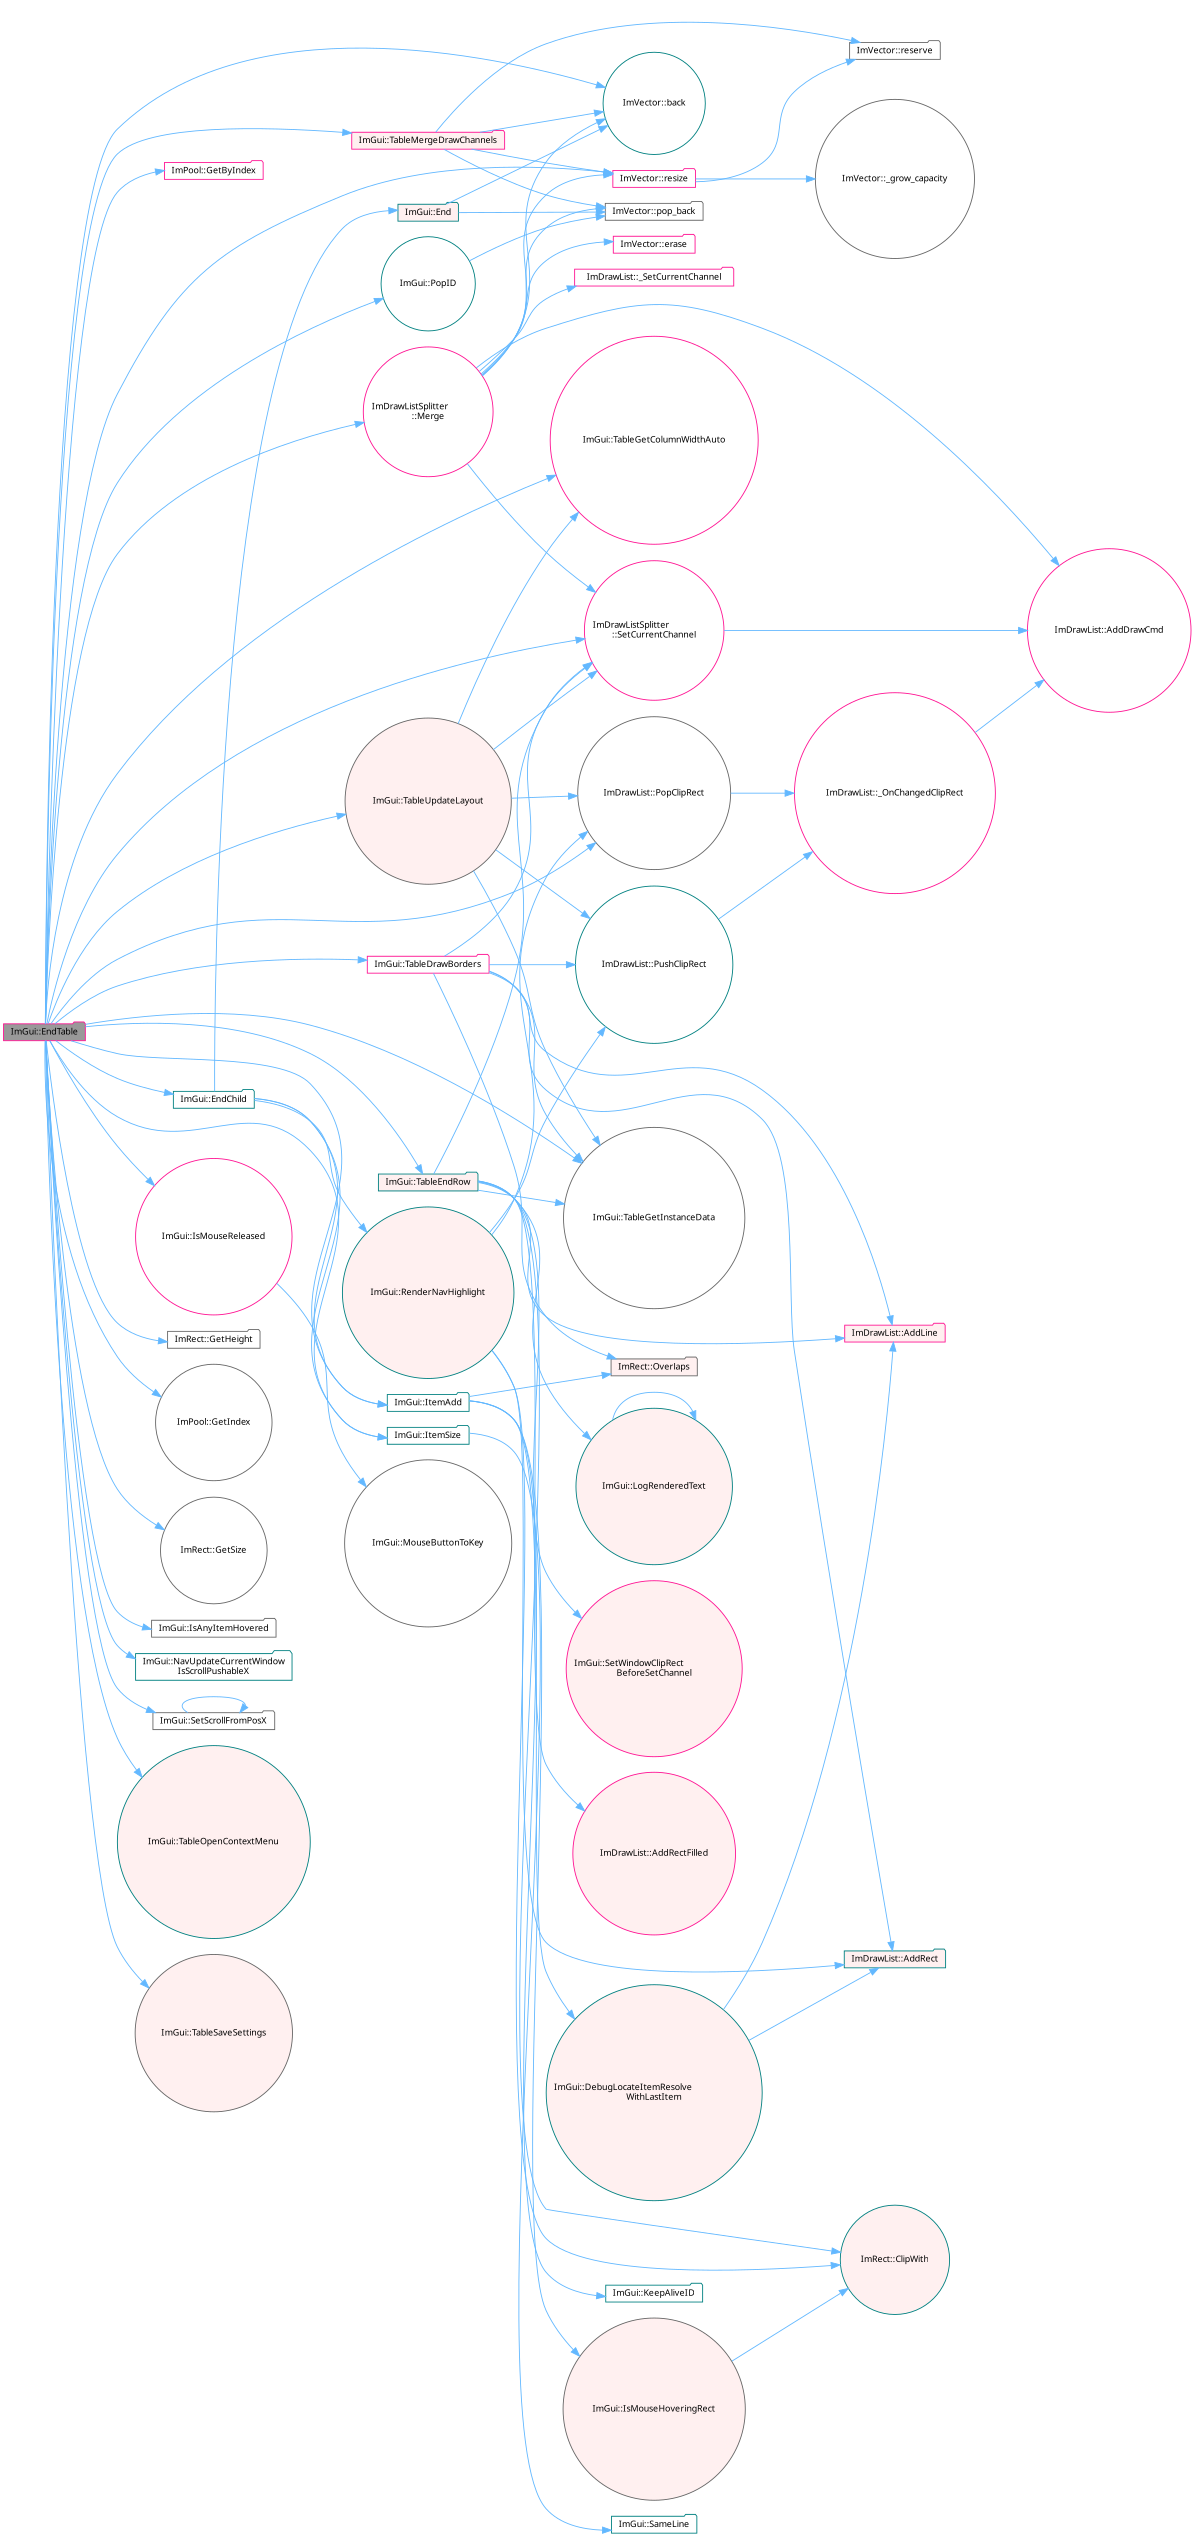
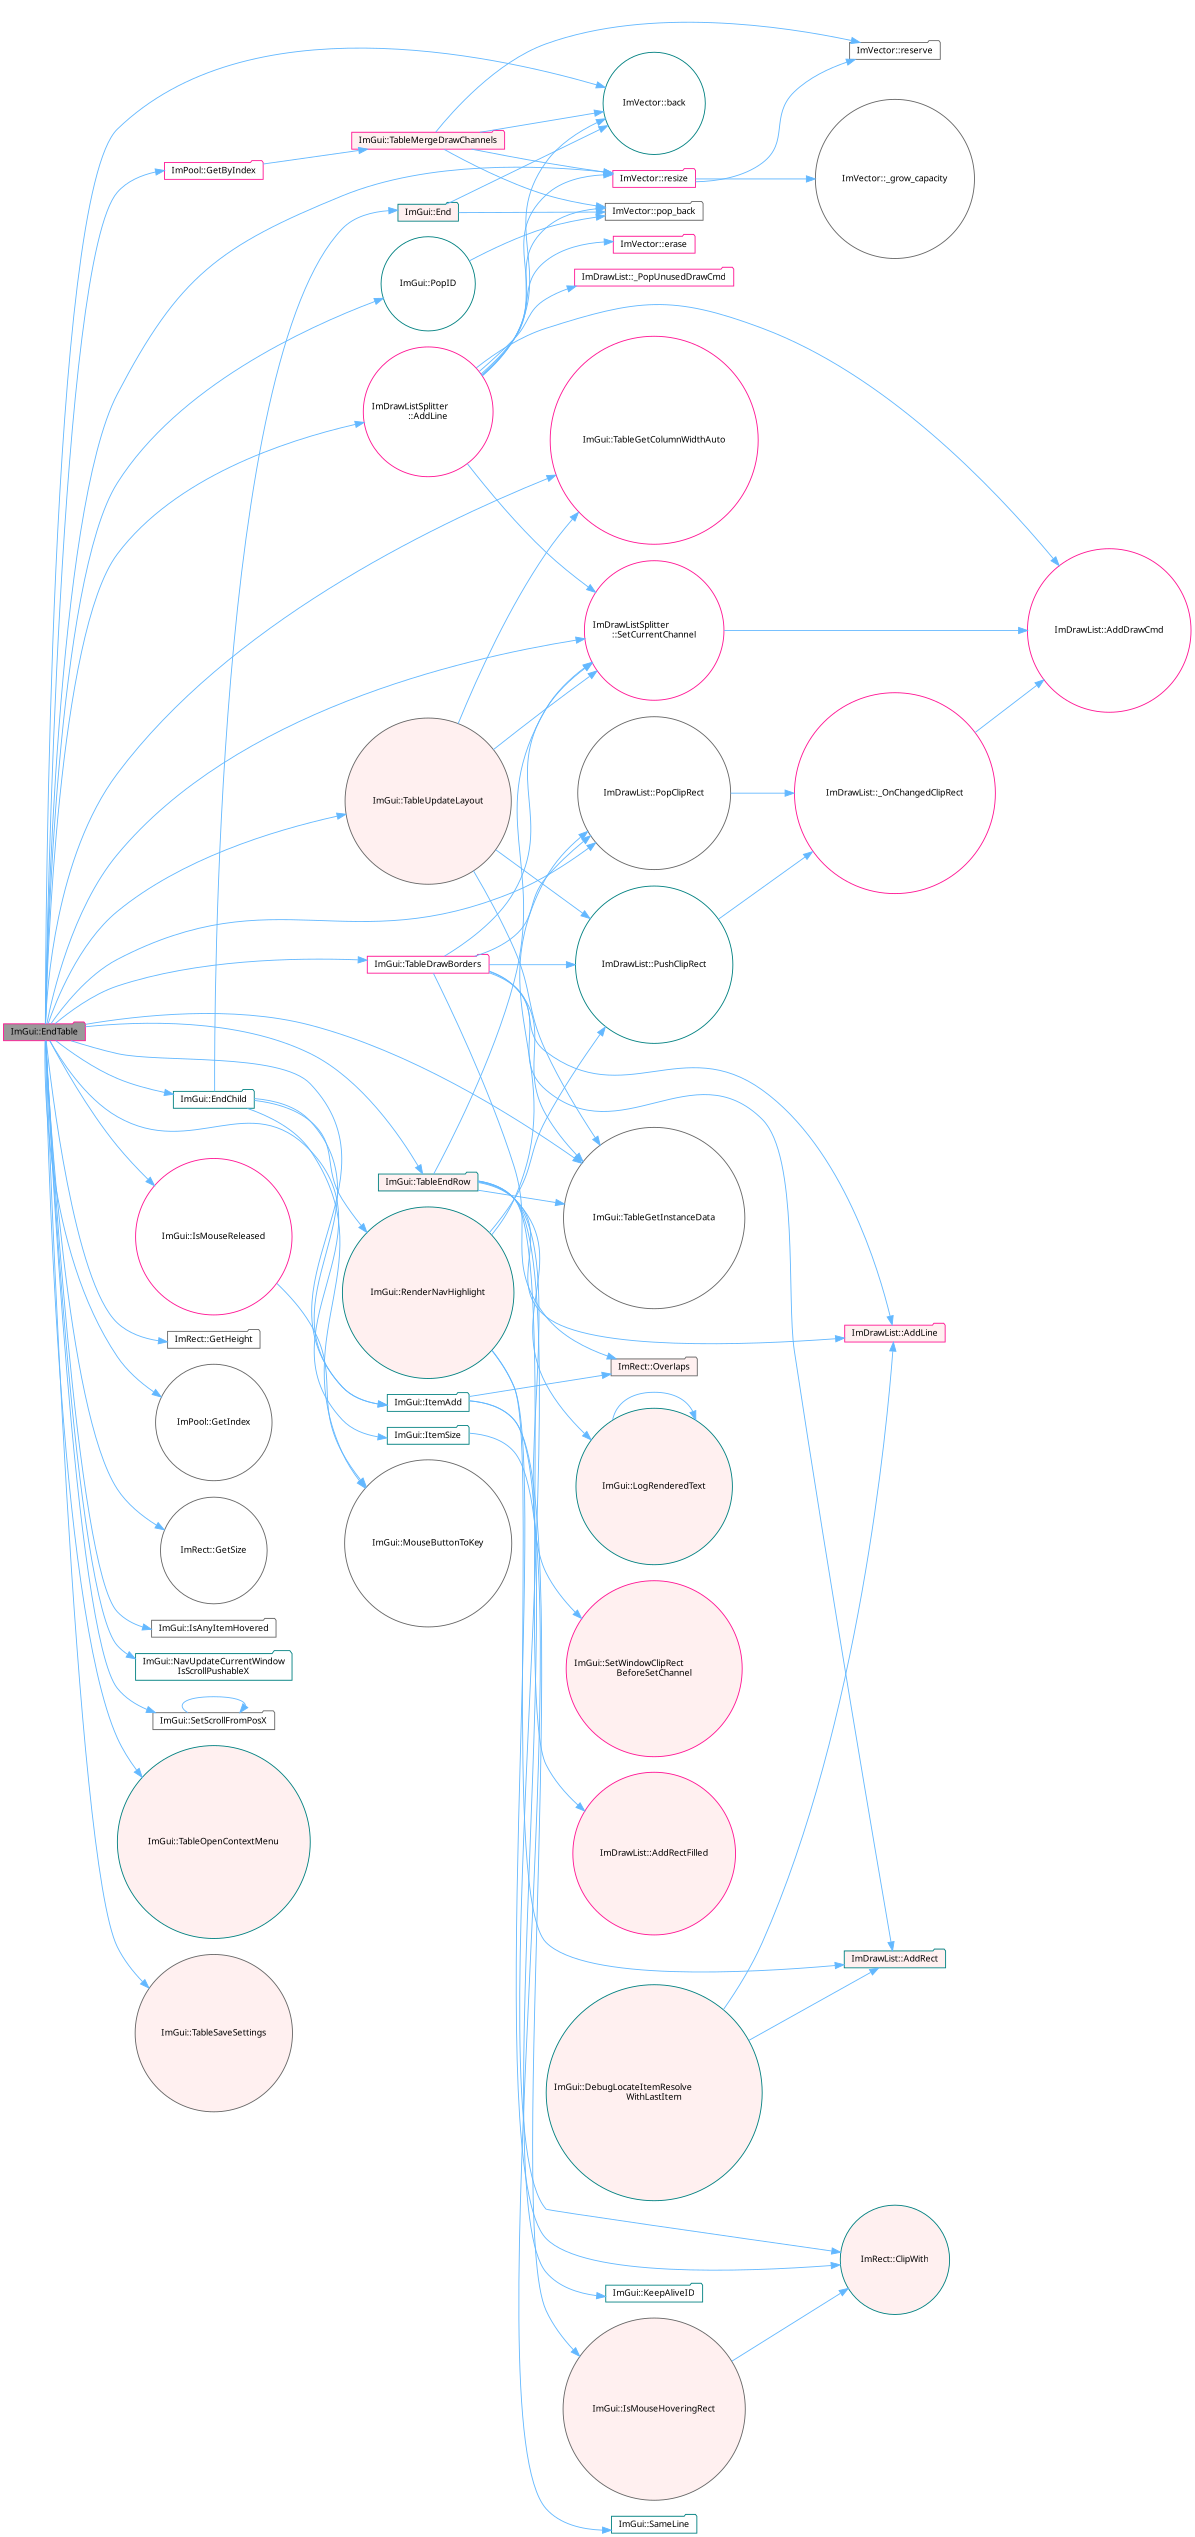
edge "ImGui::EndTable" -> "ImGui::TableMergeDrawChannels": now "ImPool::GetByIndex" -> "ImGui::TableMergeDrawChannels"
node "ImDrawList::_SetCurrentChannel": label "ImDrawList::_SetCurrentChannel" -> "ImDrawList::_PopUnusedDrawCmd"
node "ImDrawListSplitter ::Merge": label "ImDrawListSplitter ::Merge" -> "ImDrawListSplitter ::AddLine"
edge "ImGui::TableUpdateLayout" -> "ImDrawList::PopClipRect": now "ImGui::TableDrawBorders" -> "ImDrawList::PopClipRect"
edge "ImGui::EndChild" -> "ImGui::ItemSize": now "ImGui::EndChild" -> "ImGui::MouseButtonToKey"
edge "ImGui::ItemAdd" -> "ImGui::DebugLocateItemResolve WithLastItem": removed
